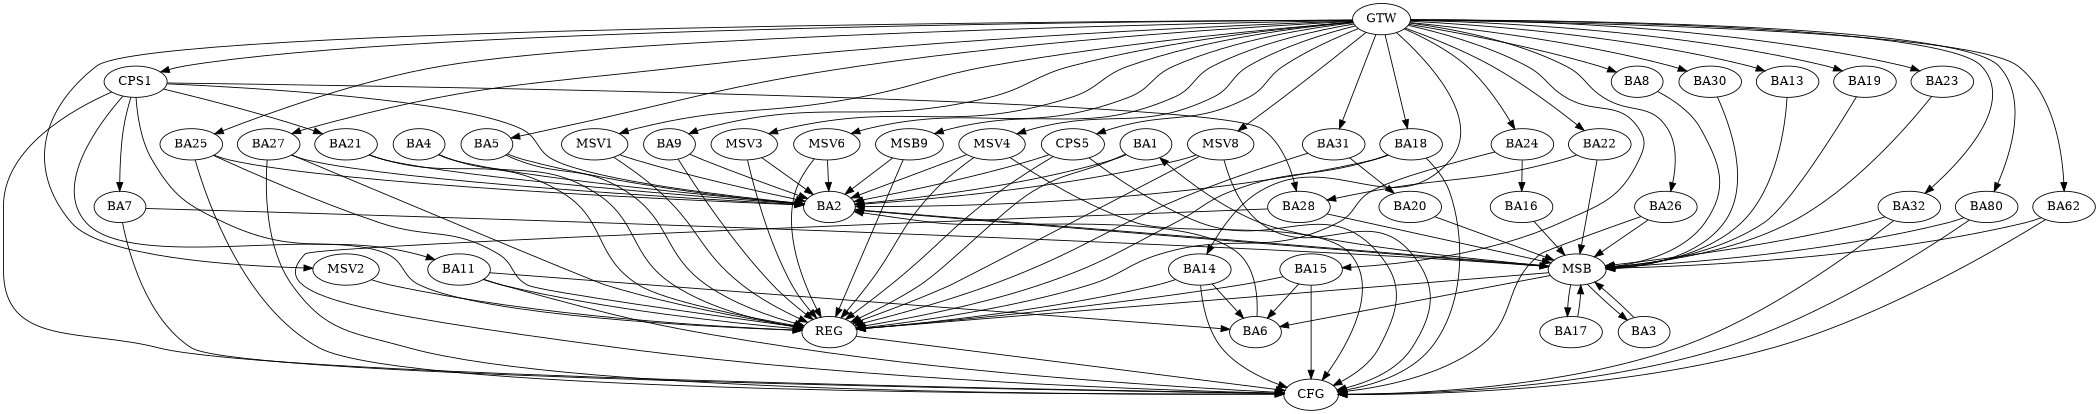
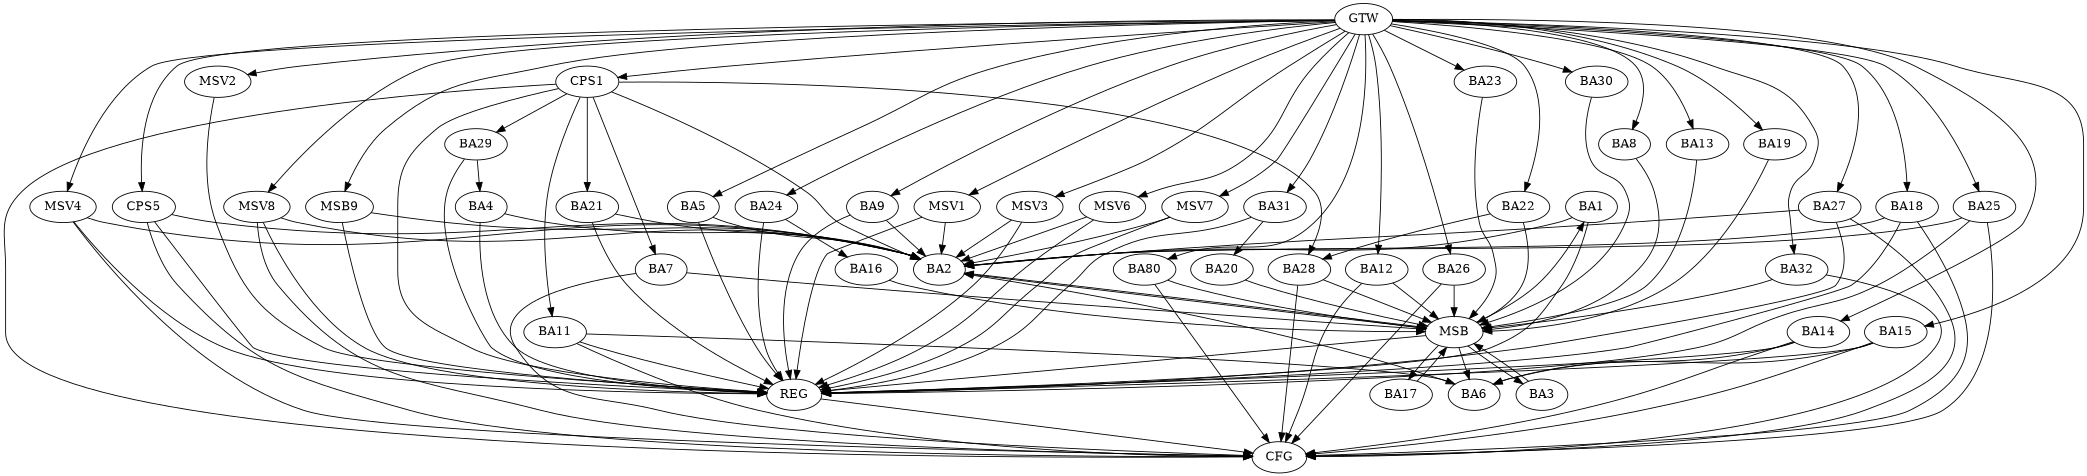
node "BA29": added
node "MSV7": added
node "BA62": label "BA62" -> "BA12"
